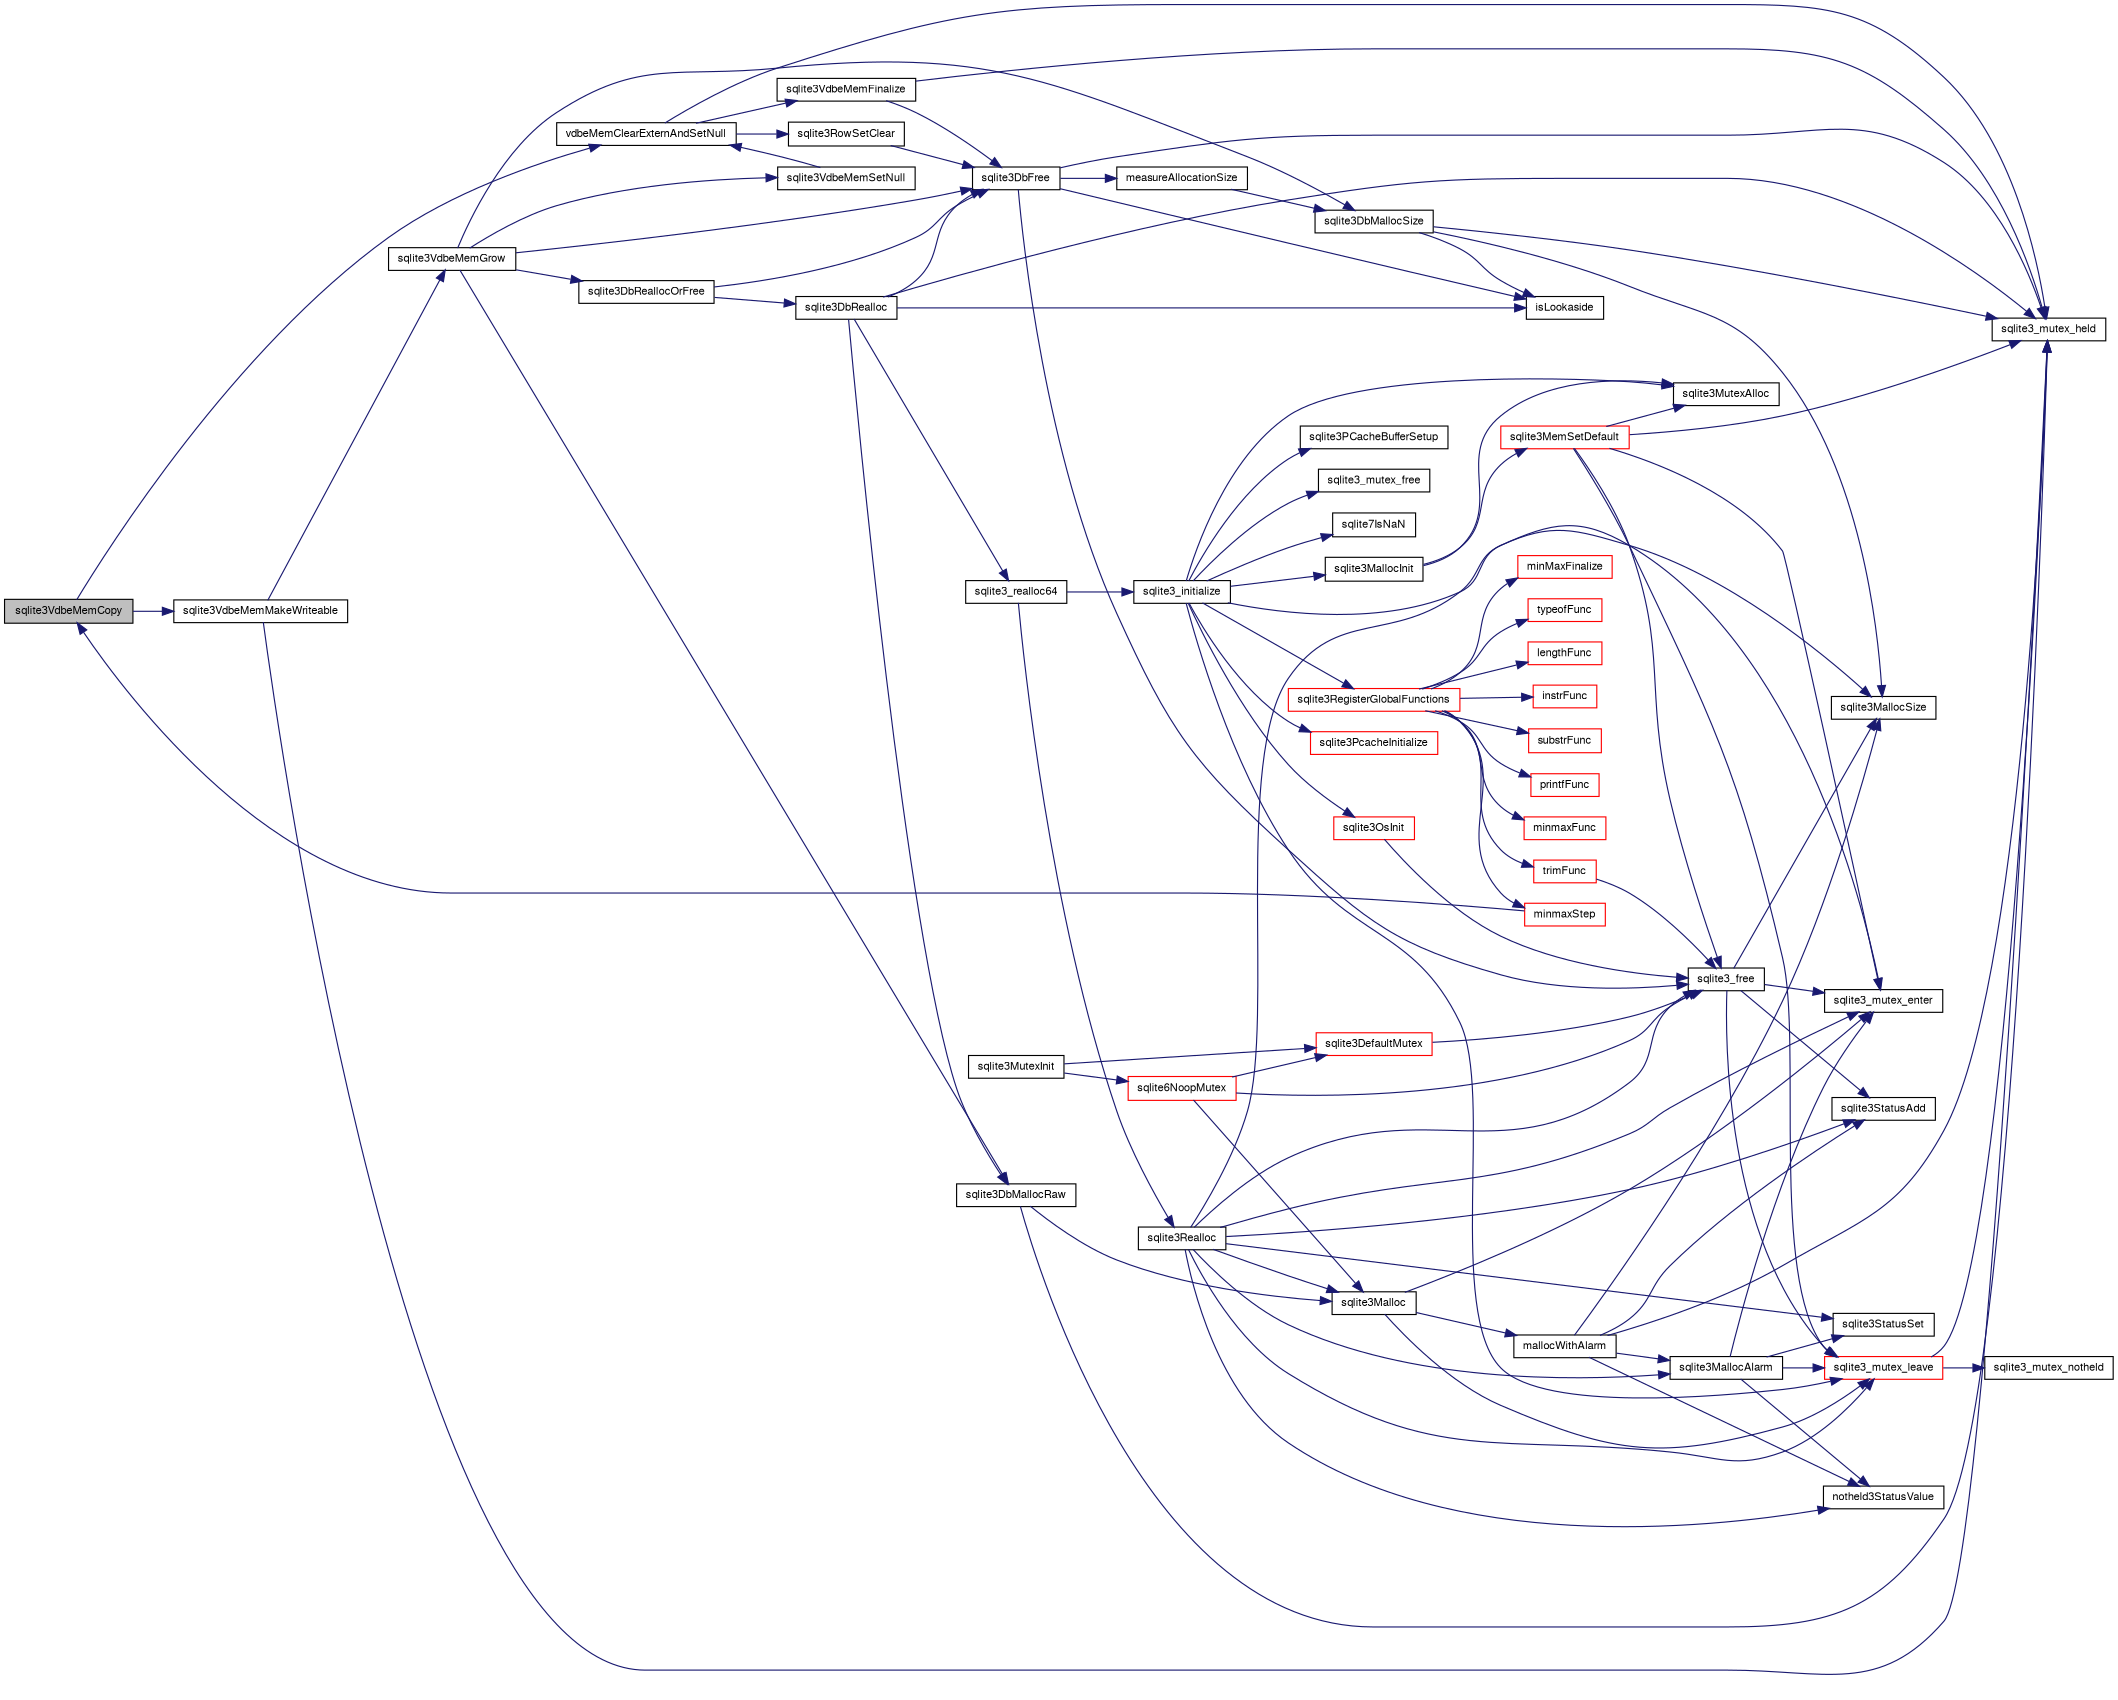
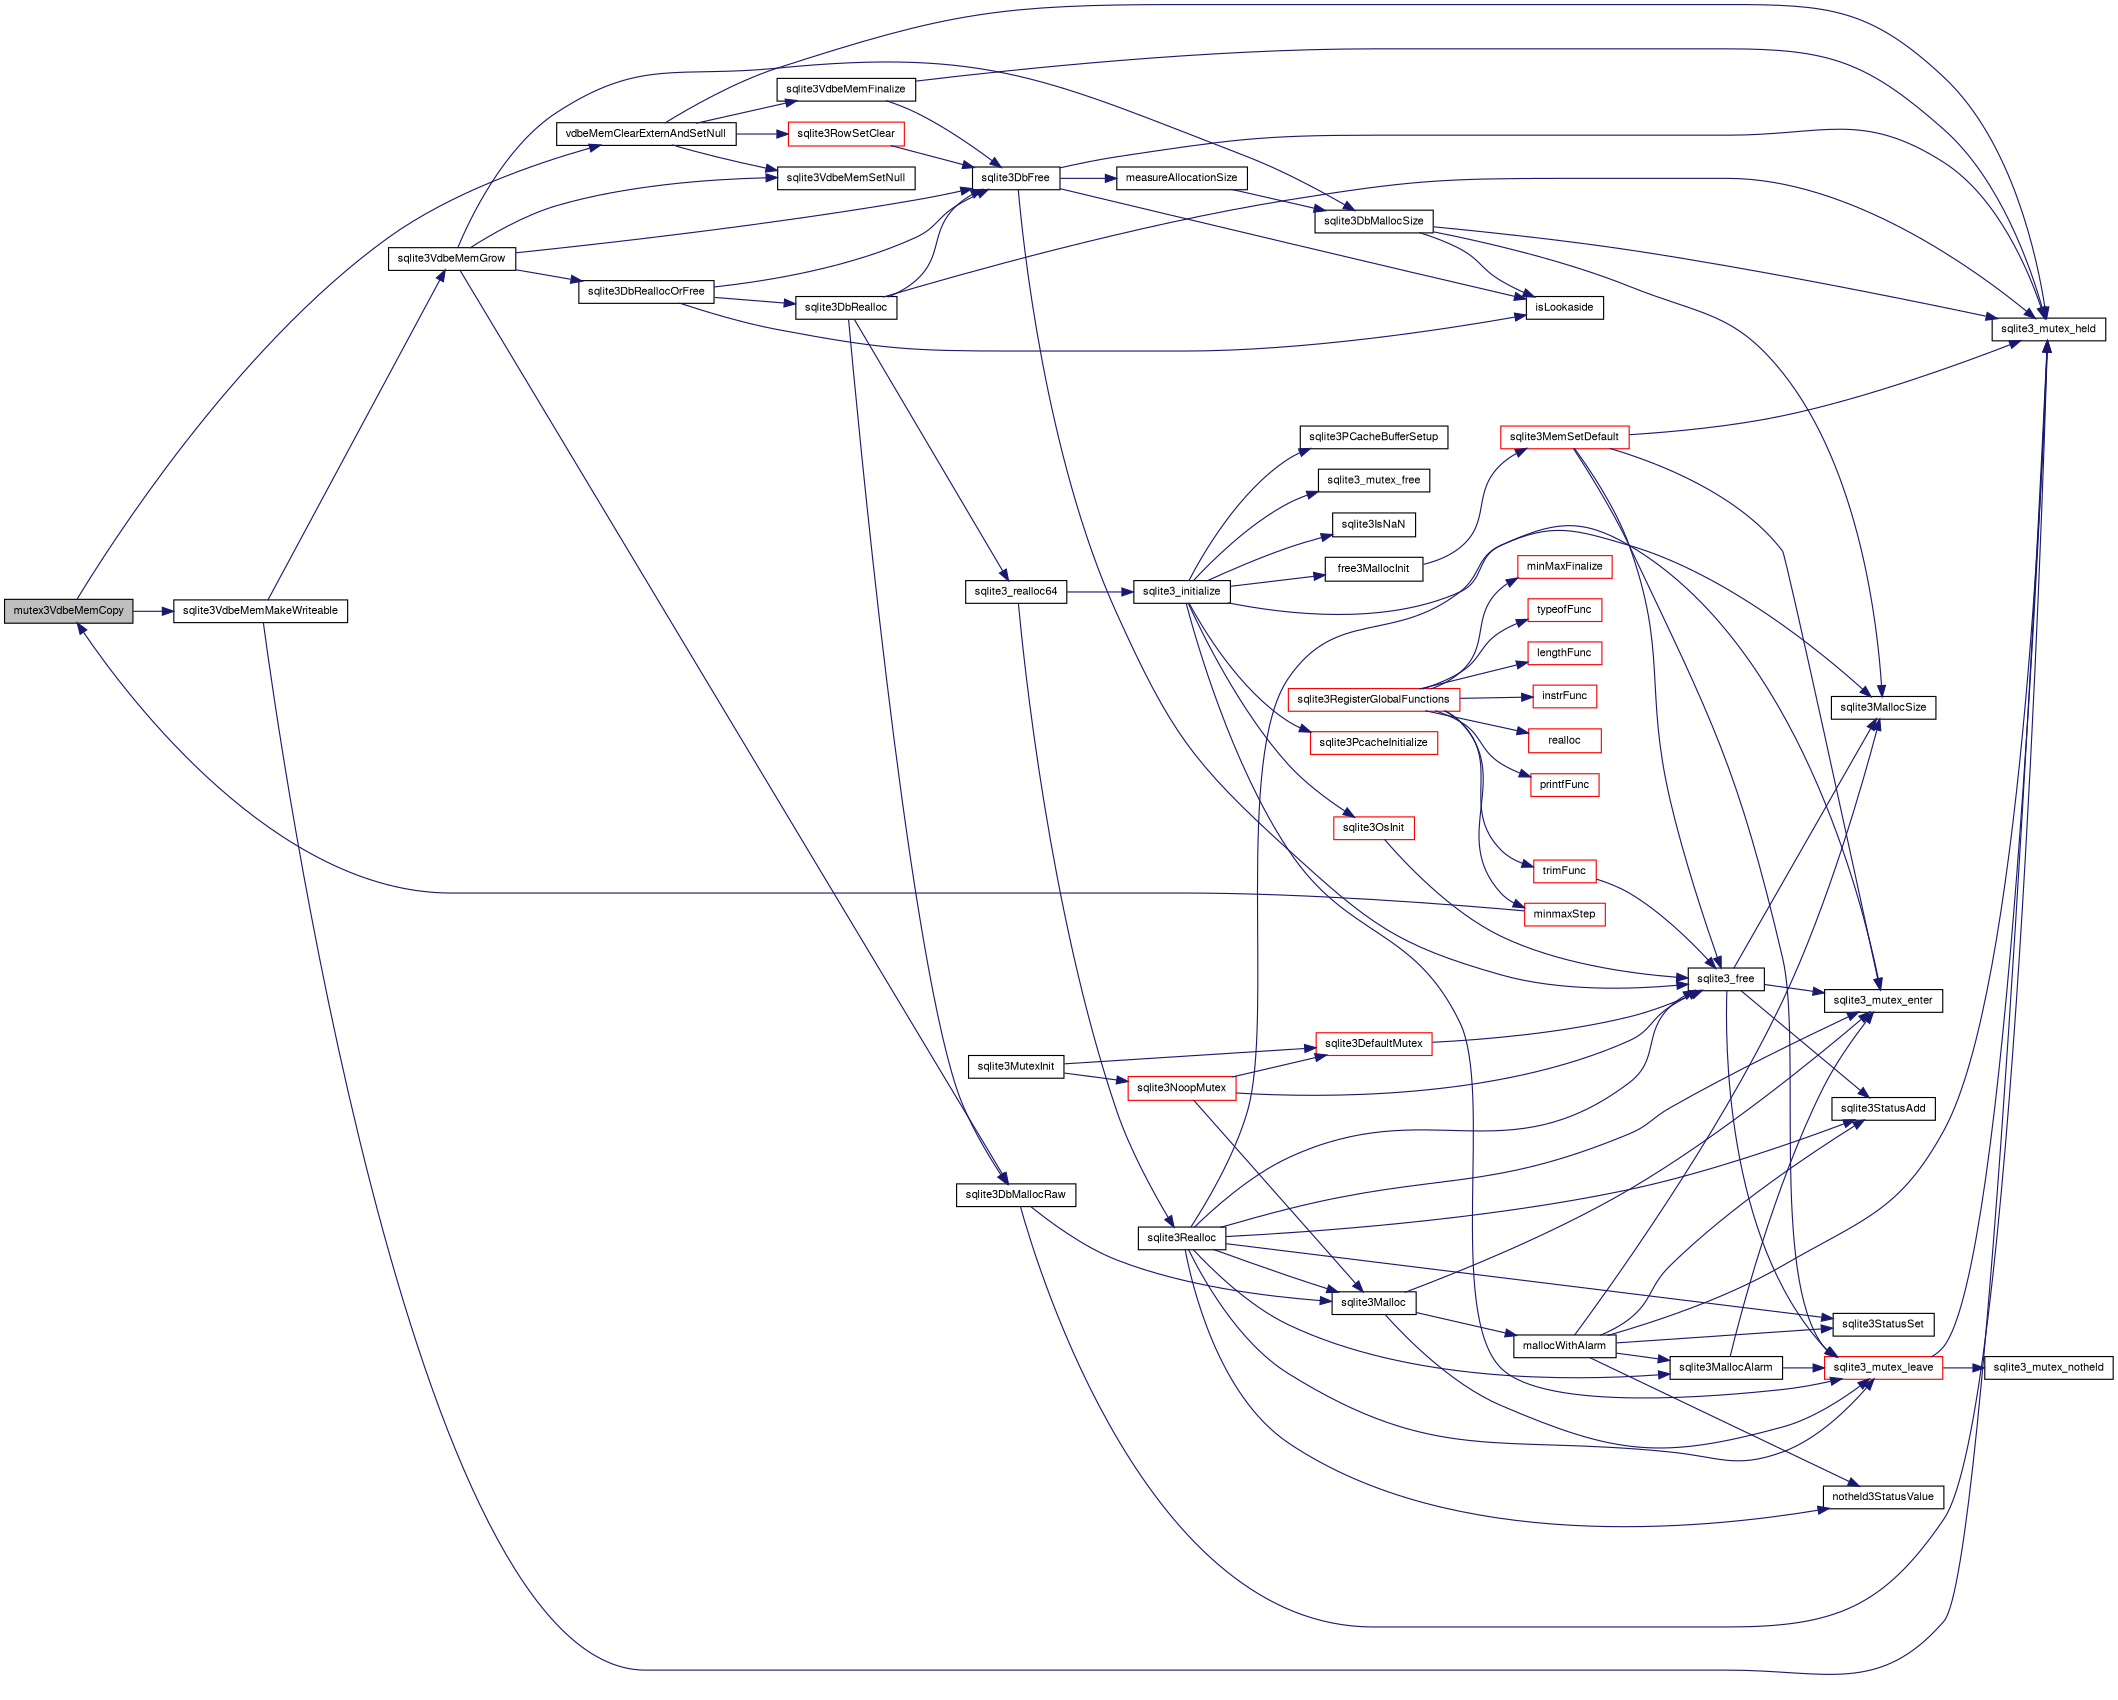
node "sqlite3RowSetClear": color black -> red
edge "sqlite3VdbeMemSetNull" -> "vdbeMemClearExternAndSetNull": reversed
edge "sqlite3DbRealloc" -> "isLookaside": now "sqlite3DbReallocOrFree" -> "isLookaside"
node "sqlite3MutexAlloc": removed
node "sqlite7IsNaN": label "sqlite7IsNaN" -> "sqlite3IsNaN"
node "sqlite3MallocInit": label "sqlite3MallocInit" -> "free3MallocInit"
node "sqlite3VdbeMemCopy": label "sqlite3VdbeMemCopy" -> "mutex3VdbeMemCopy"
edge "sqlite3_initialize" -> "sqlite3RegisterGlobalFunctions": removed
node "substrFunc": label "substrFunc" -> "realloc"
node "minmaxFunc": removed
node "sqlite6NoopMutex": label "sqlite6NoopMutex" -> "sqlite3NoopMutex"
edge "sqlite3MallocAlarm" -> "sqlite3StatusSet": now "mallocWithAlarm" -> "sqlite3StatusSet"
edge "sqlite3MallocAlarm" -> "notheld3StatusValue": removed
